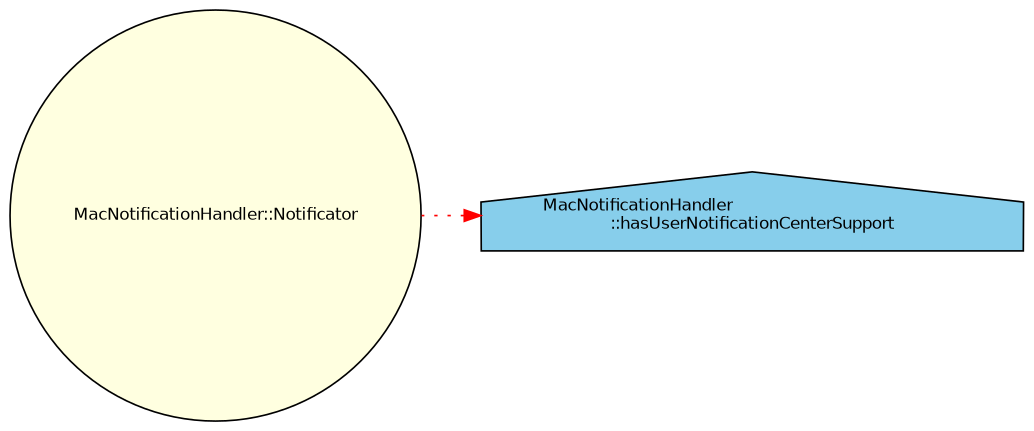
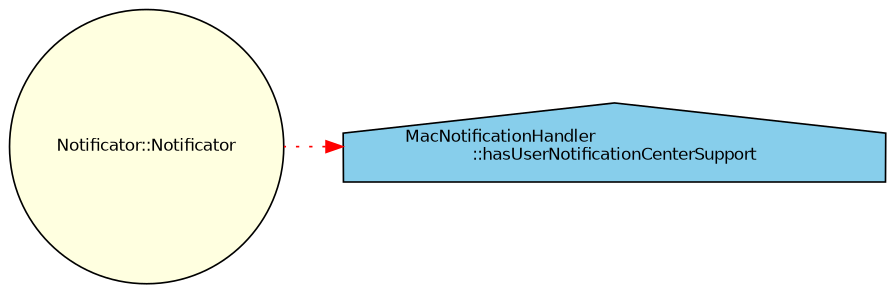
node "MacNotificationHandler::Notificator": label "MacNotificationHandler::Notificator" -> "Notificator::Notificator"
